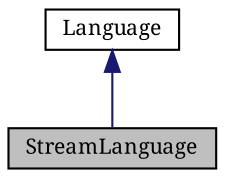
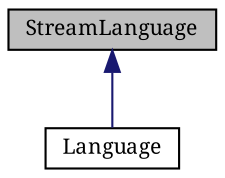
edge "StreamLanguage" -> "Language": reversed
